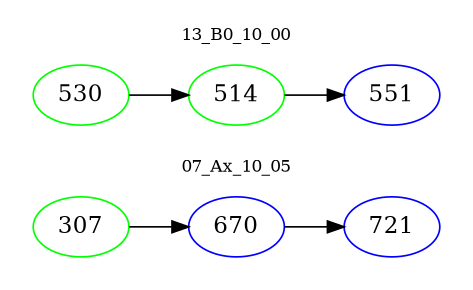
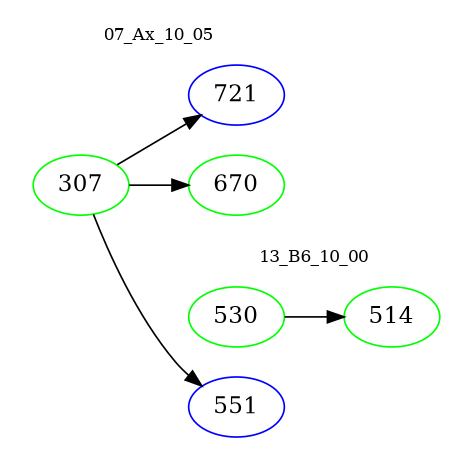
cluster "13_B0_10_00": label "13_B0_10_00" -> "13_B6_10_00"
edge "514" -> "551": now "307" -> "551"
node "670": color blue -> green
edge "670" -> "721": now "307" -> "721"
